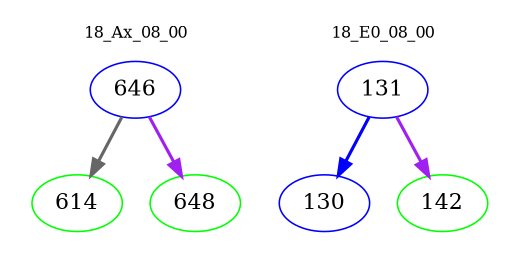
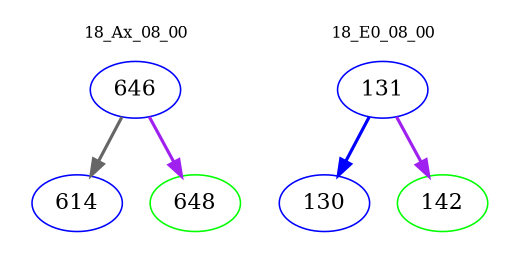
node "614": color green -> blue
